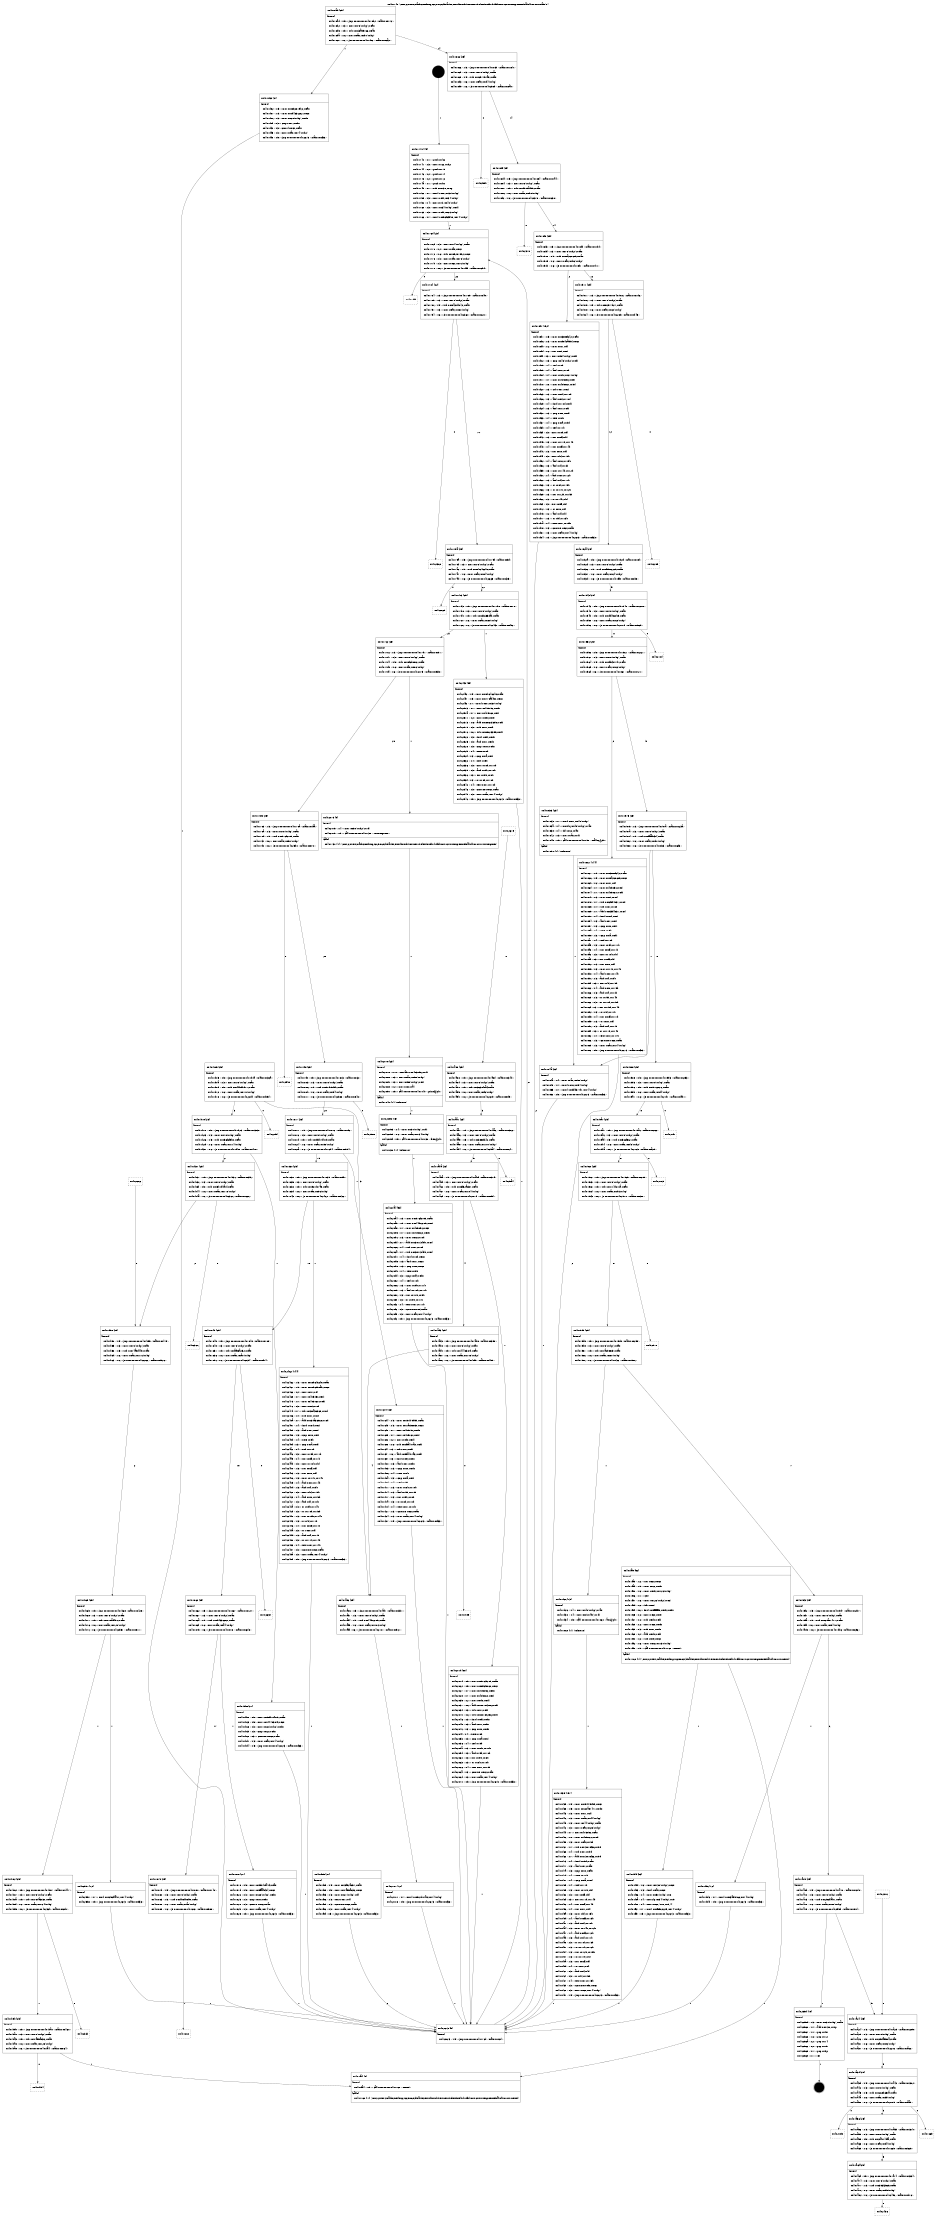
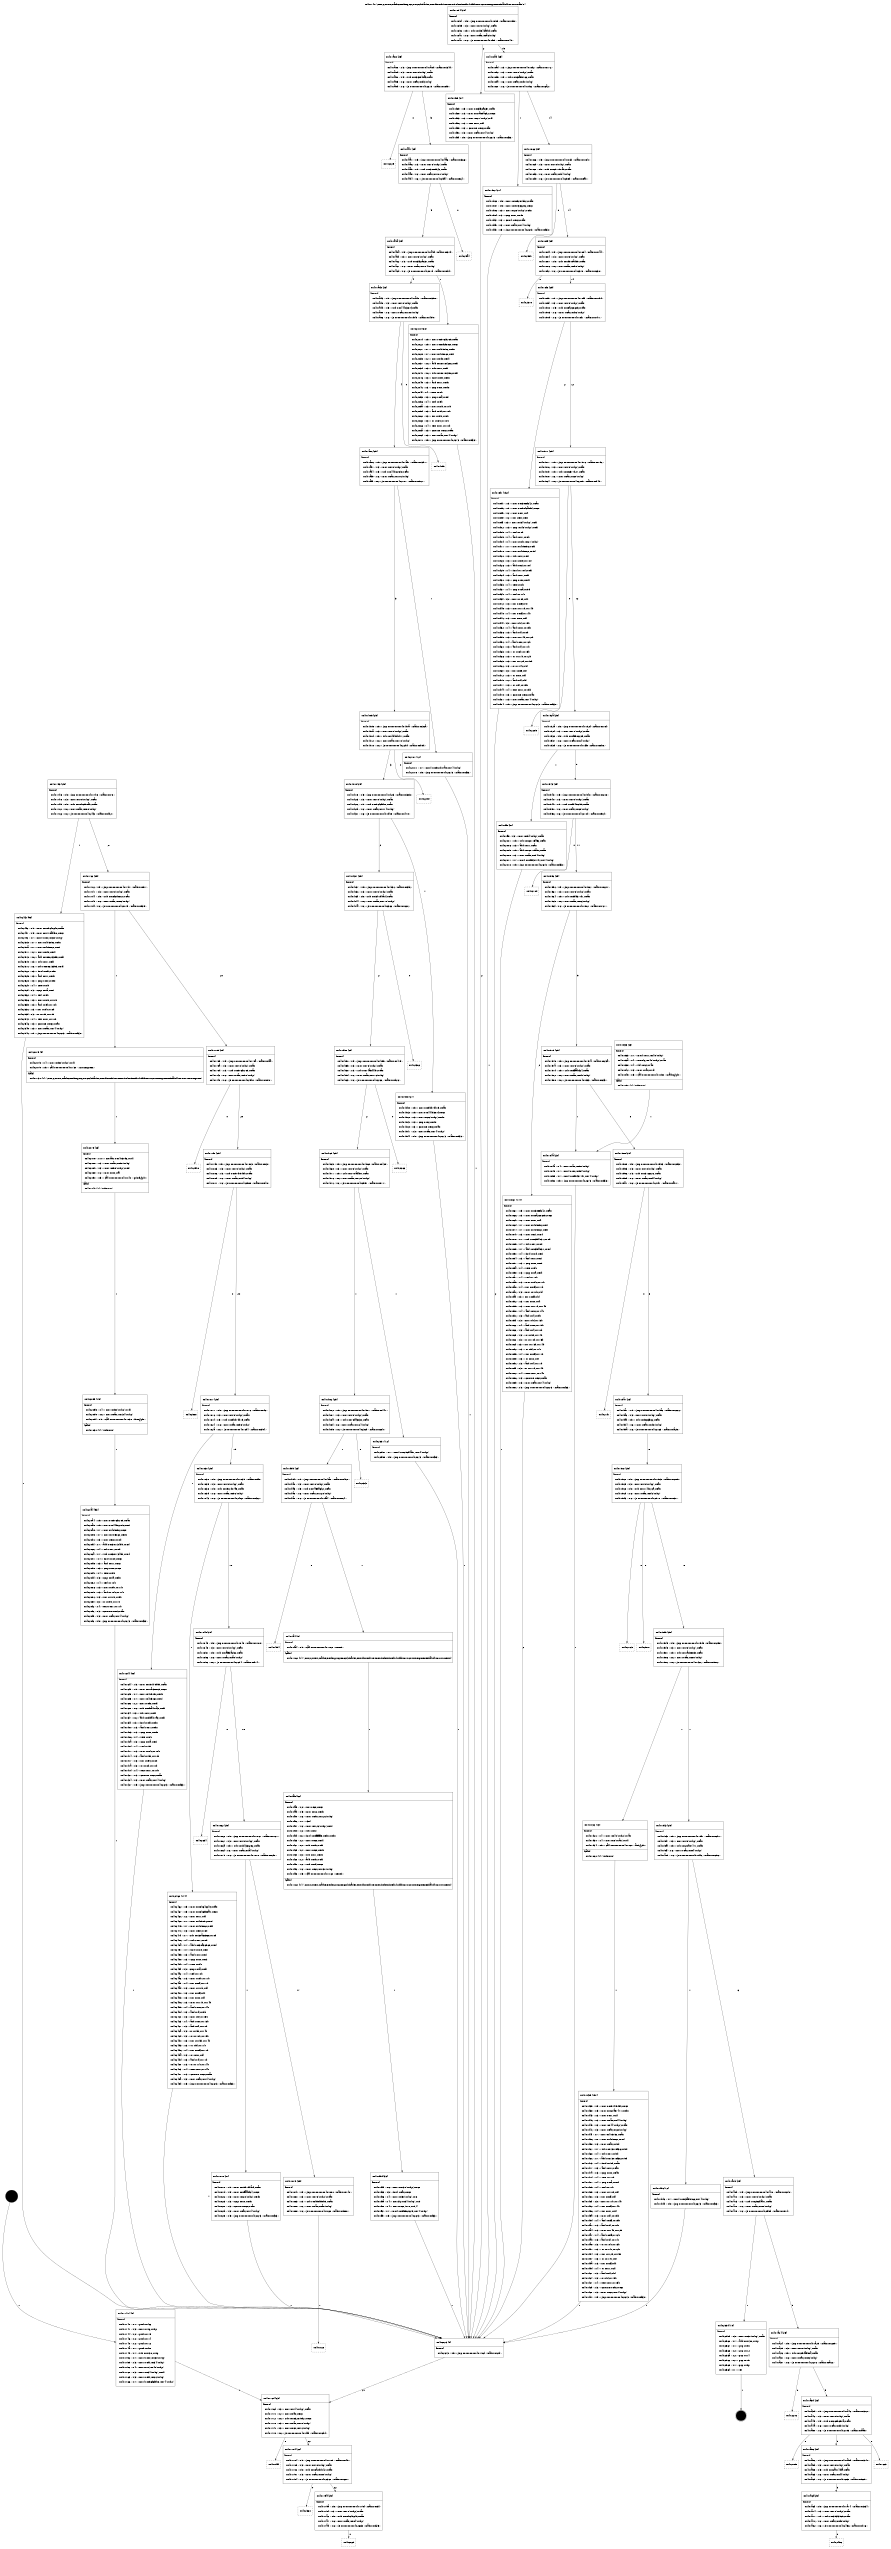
node "0x401894 [25]": added
edge "0x40179a [25]" -> "0x4017b3 [25]": removed, label "22"
node "0x401ffe [31]": added
edge "0x402619" -> "0x401a88 [25]": reversed
edge "0x4019a7 [25]" -> "0x402165": now "0x4019c0 [25]" -> "0x402165"
edge "0x402266" -> "0x401b50 [25]": reversed
edge "0x401b05 [25]" -> "0x401aec [25]": reversed
edge "0x40220c" -> "0x401a24 [25]": reversed
edge "0x401fa9 [52]" -> "0x401fa4 [5]": reversed
